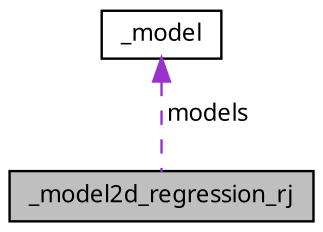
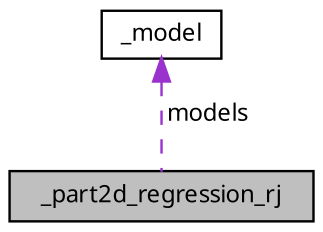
node "_model2d_regression_rj": label "_model2d_regression_rj" -> "_part2d_regression_rj"
